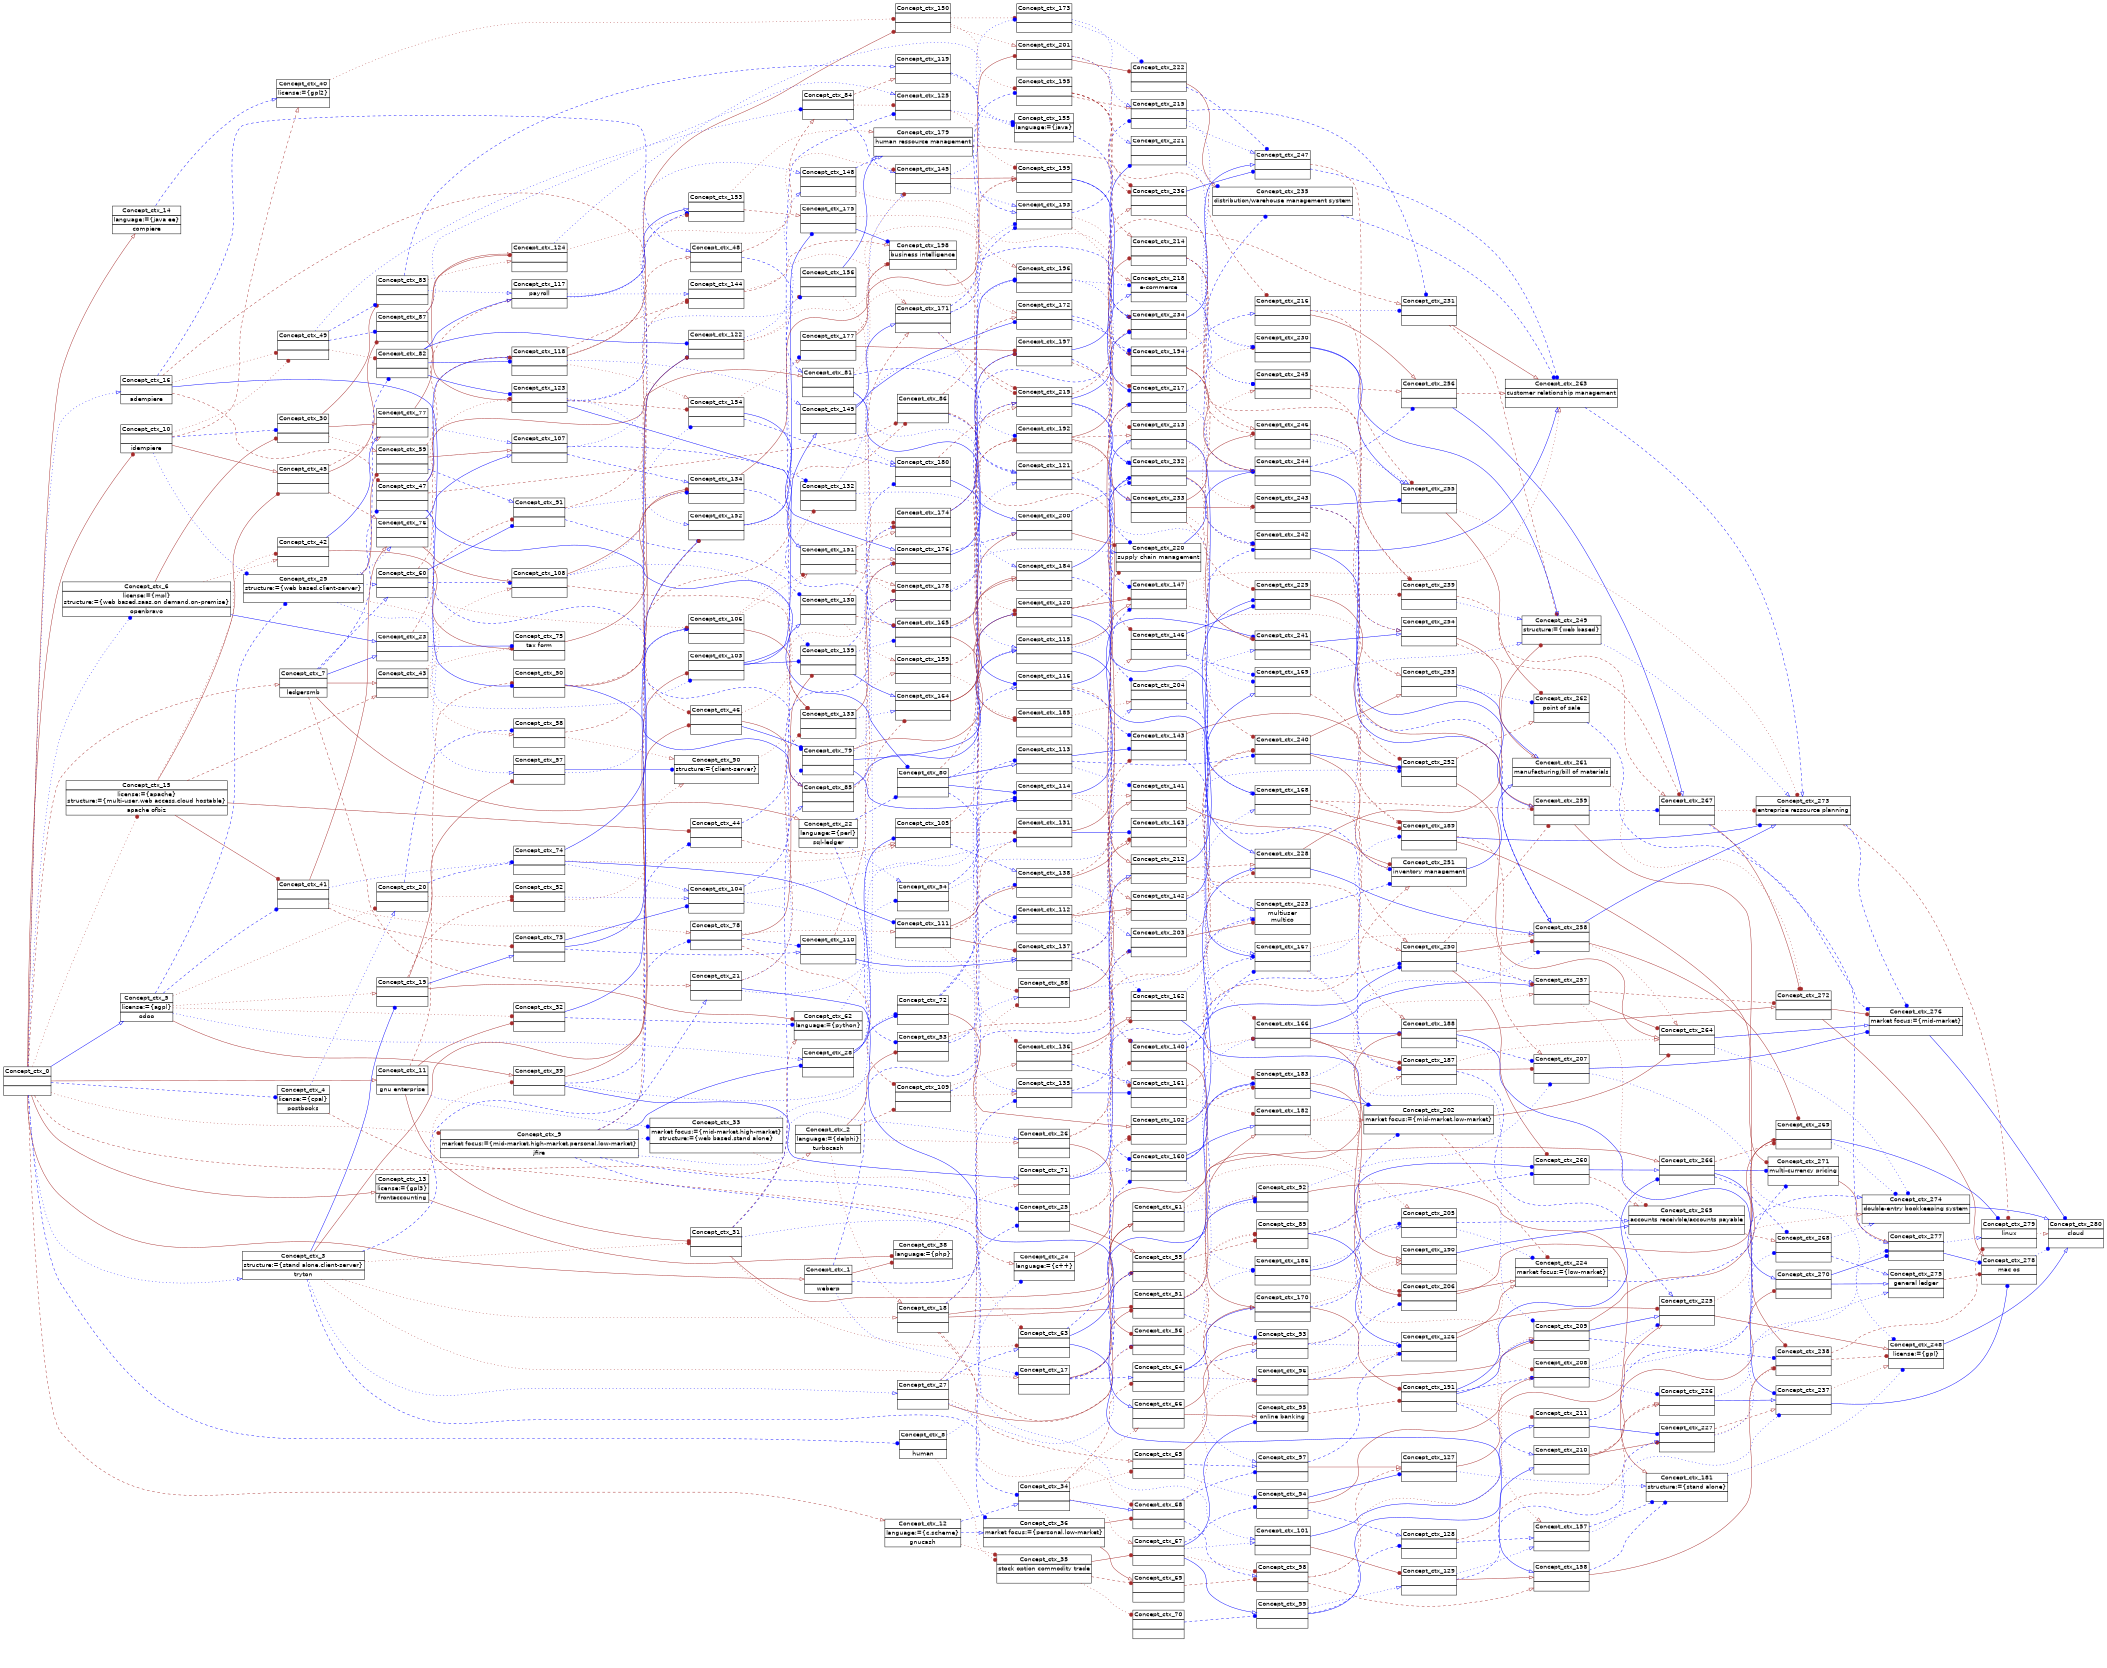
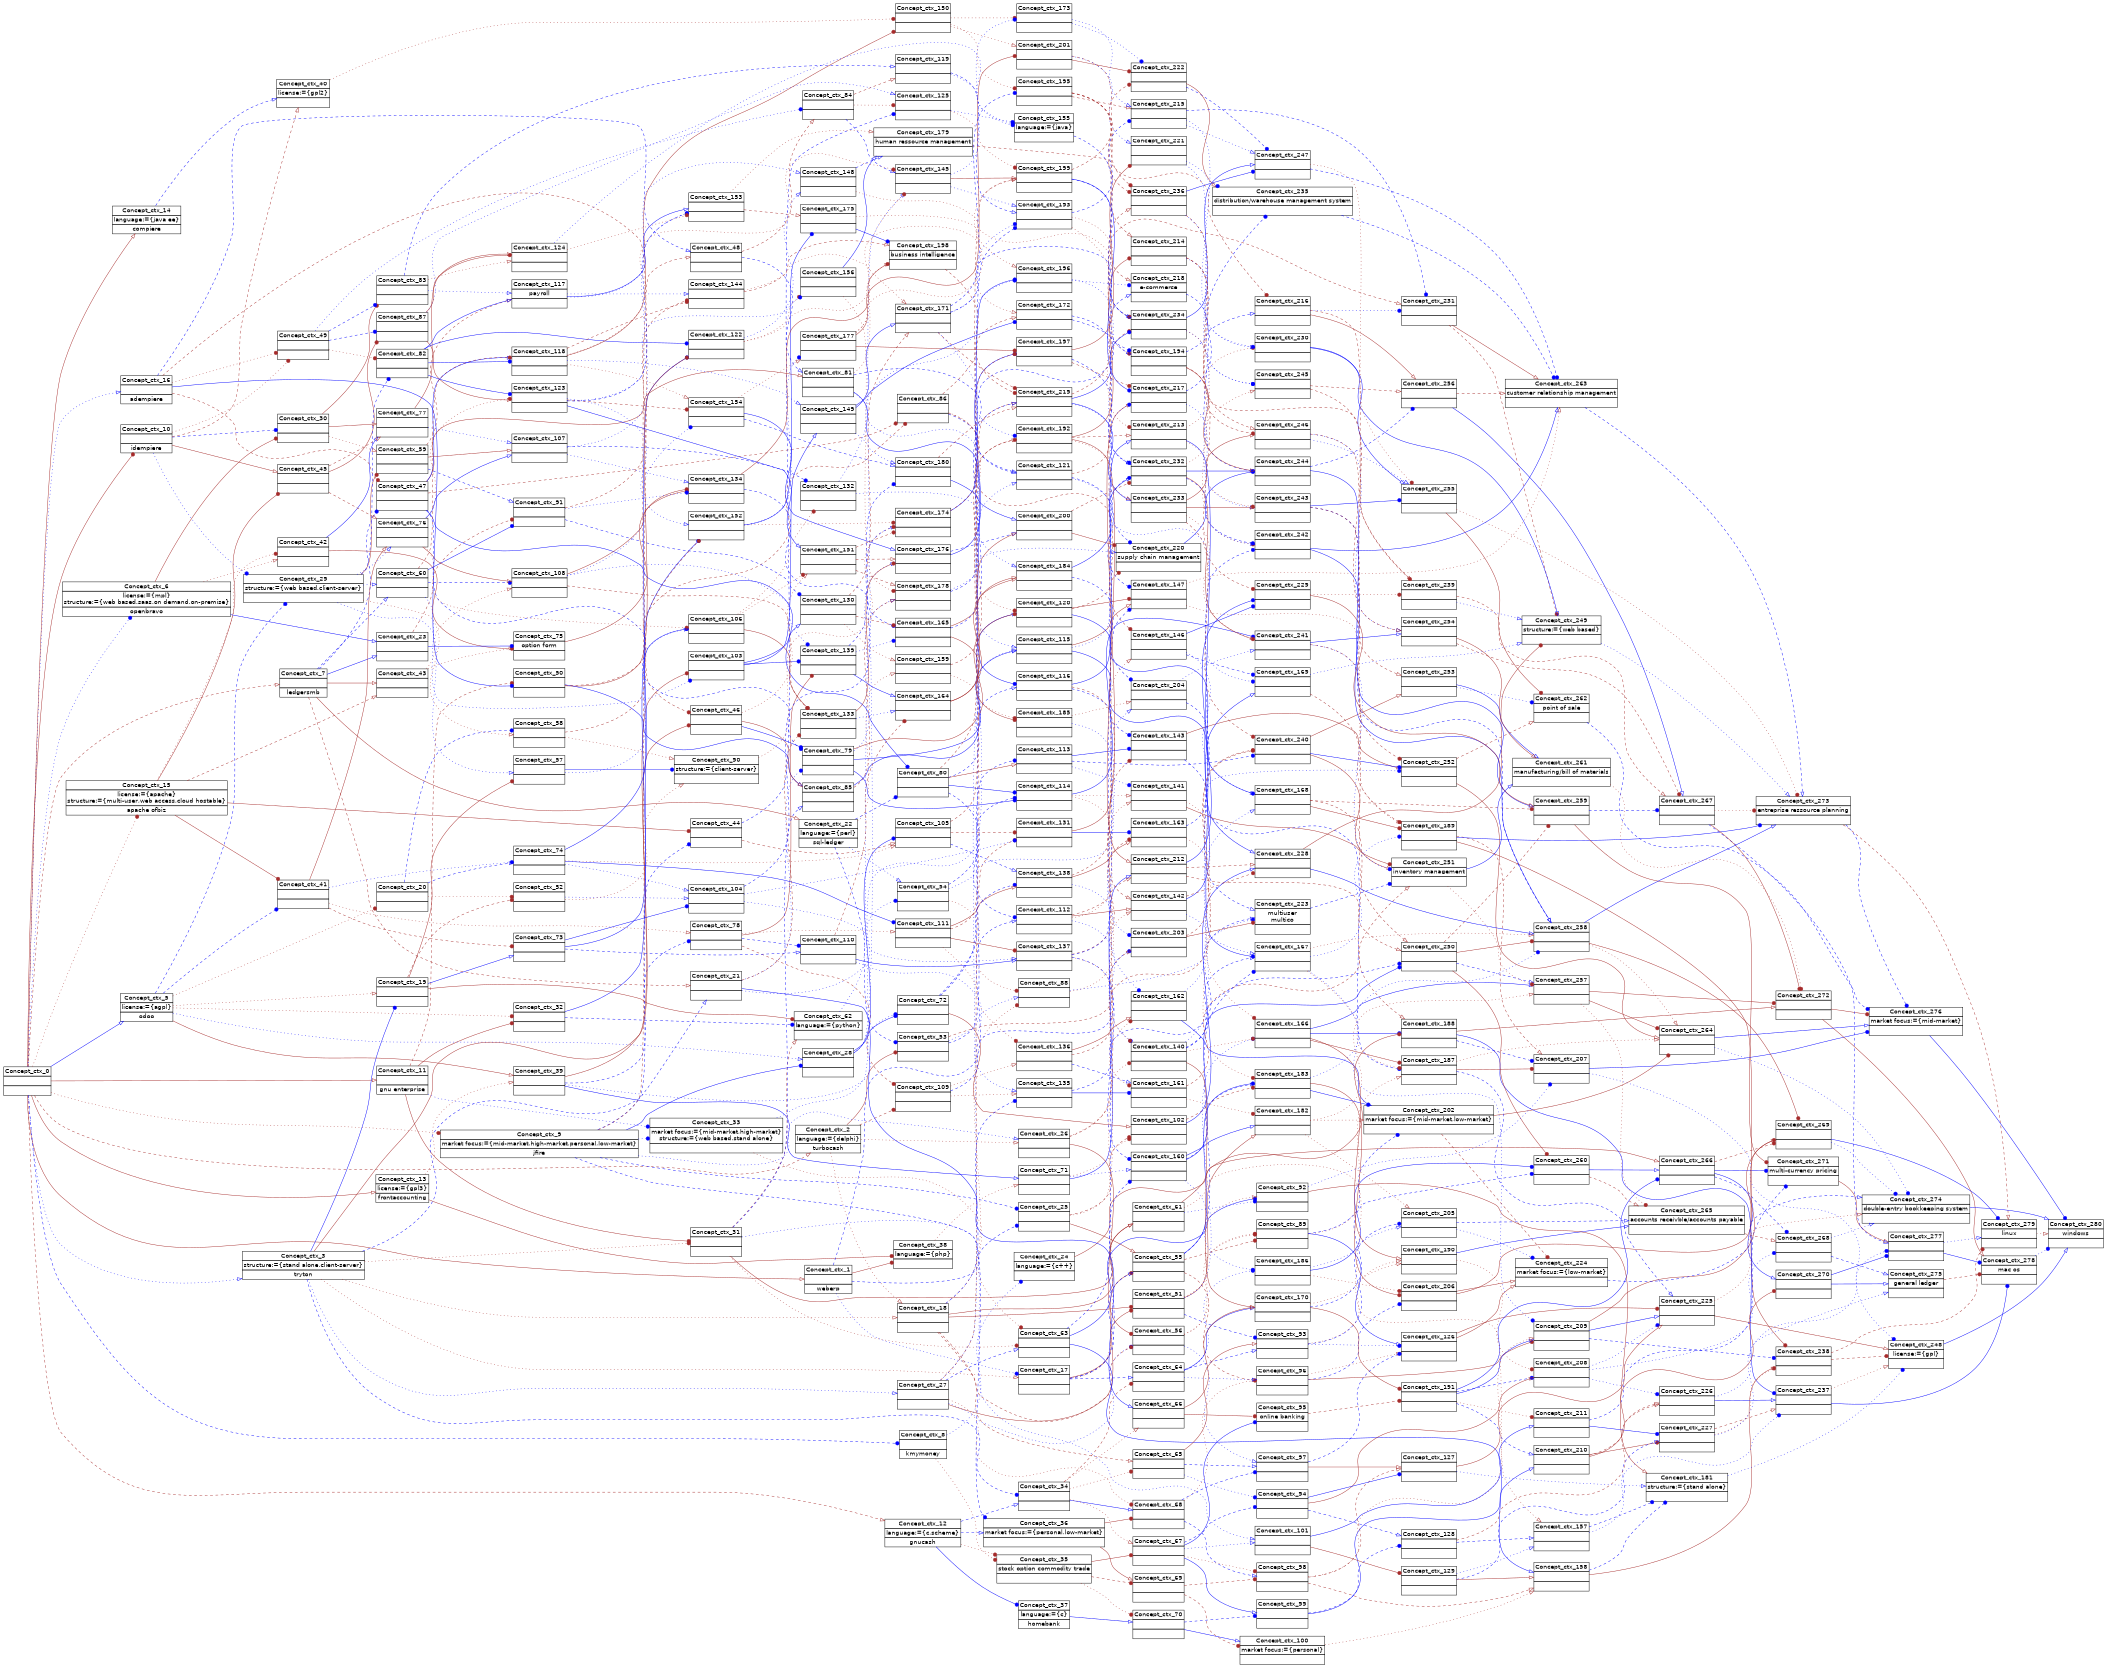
edge "Concept_ctx_199" -> "Concept_ctx_222": added
edge "Concept_ctx_197" -> "Concept_ctx_221": color blue -> brown
edge "Concept_ctx_247" -> "Concept_ctx_255": style dashed -> dotted
edge "Concept_ctx_234" -> "Concept_ctx_243": added
edge "Concept_ctx_107" -> "Concept_ctx_134": style dashed -> dotted
edge "Concept_ctx_200" -> "Concept_ctx_232": color blue -> brown
edge "Concept_ctx_151" -> "Concept_ctx_174": arrowhead onormal -> dot
node "Concept_ctx_75": text "tax form" -> "option form"
edge "Concept_ctx_80" -> "Concept_ctx_113": color blue -> brown
edge "Concept_ctx_185" -> "Concept_ctx_203": arrowhead onormal -> dot
edge "Concept_ctx_88" -> "Concept_ctx_141": style solid -> dotted
edge "Concept_ctx_257" -> "Concept_ctx_272": style dashed -> solid
edge "Concept_ctx_273" -> "Concept_ctx_279": arrowhead dot -> onormal
node "Concept_ctx_4": removed
edge "Concept_ctx_13" -> "Concept_ctx_39": arrowhead dot -> onormal
node "Concept_ctx_280": text "cloud" -> "windows"
edge "Concept_ctx_66" -> "Concept_ctx_95": arrowhead onormal -> dot
node "Concept_ctx_8": text "human" -> "kmymoney"
edge "Concept_ctx_99" -> "Concept_ctx_129": removed
node "Concept_ctx_37": added
node "Concept_ctx_100": added
